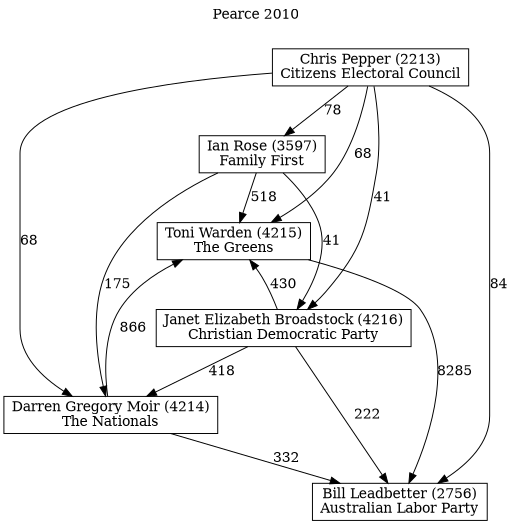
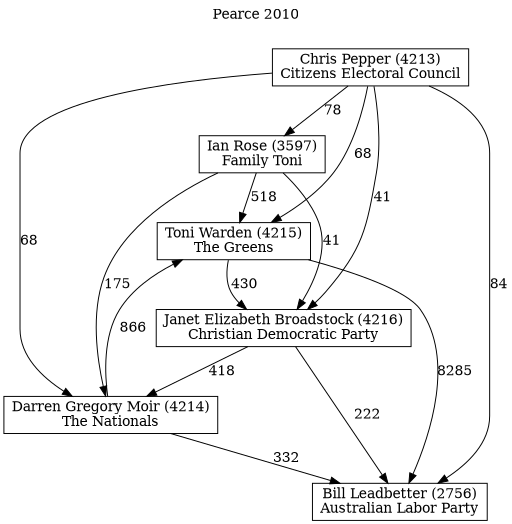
node "Chris Pepper (2213) Citizens Electoral Council": label "Chris Pepper (2213) Citizens Electoral Council" -> "Chris Pepper (4213) Citizens Electoral Council"
node "Ian Rose (3597) Family First": label "Ian Rose (3597) Family First" -> "Ian Rose (3597) Family Toni"
edge "Janet Elizabeth Broadstock (4216) Christian Democratic Party" -> "Toni Warden (4215) The Greens": reversed
